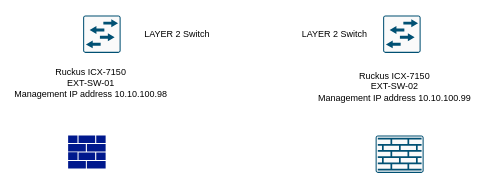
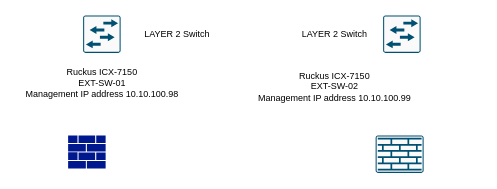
node "Ruckus ICX-7150 EXT-SW-01 Management IP address 10.10.100.98": moved (90, 83) -> (102, 83)
node "Ruckus ICX-7150EXT-SW-02Management IP address 10.10.100.99": moved (394, 87) -> (334, 87)
